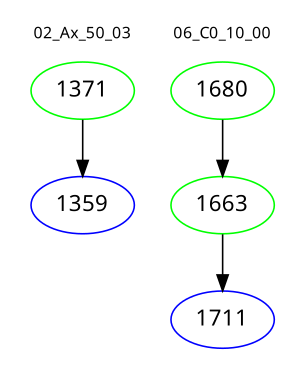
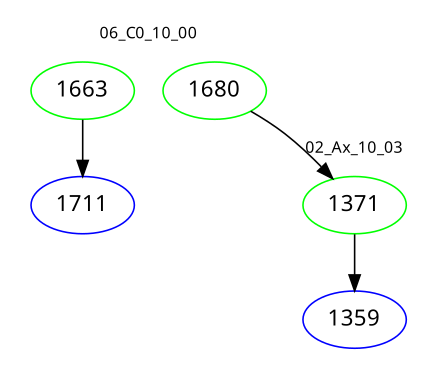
cluster "02_Ax_50_03": label "02_Ax_50_03" -> "02_Ax_10_03"
edge "1680" -> "1663": now "1680" -> "1371"
